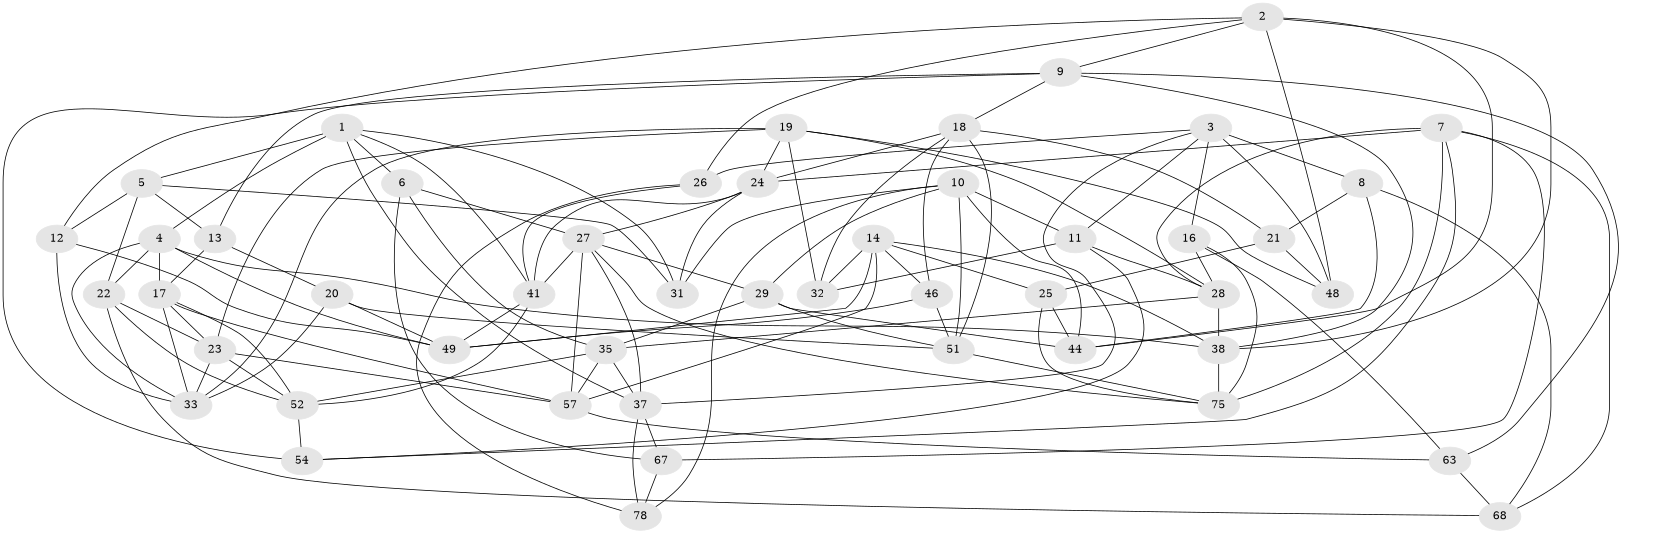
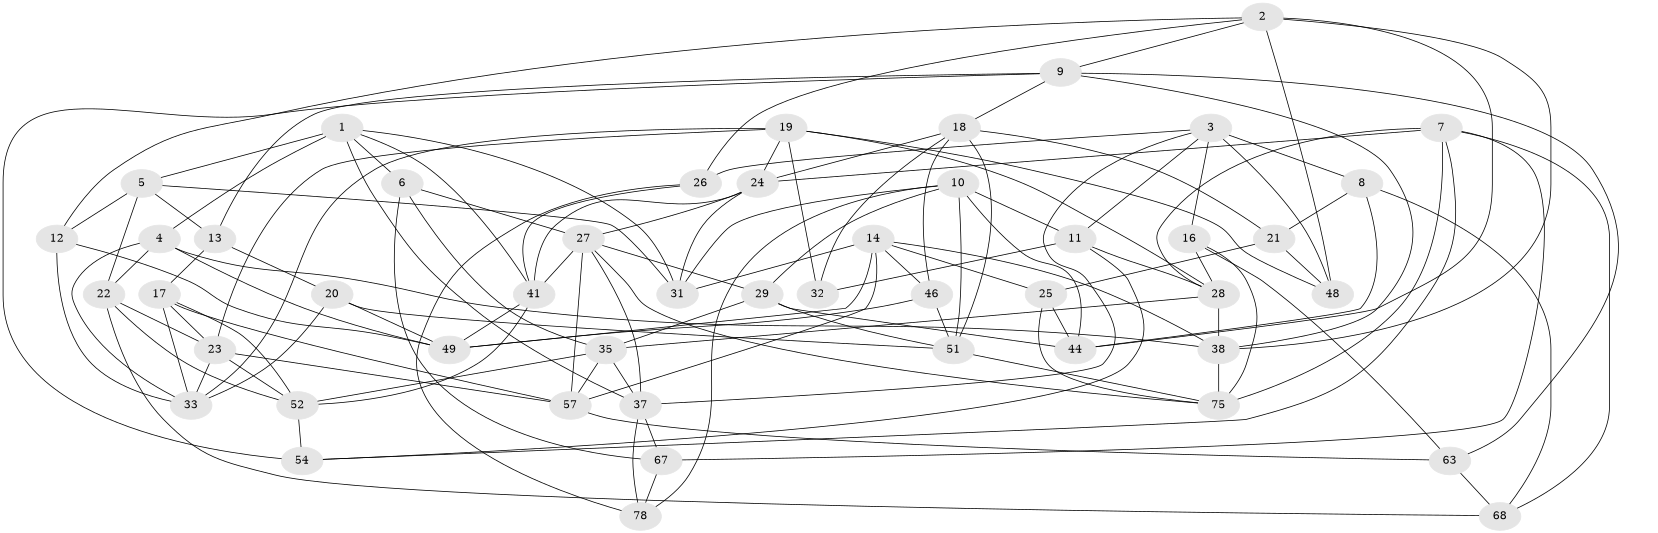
edge "4" -- "17": removed
edge "14" -- "32": now "14" -- "31"
